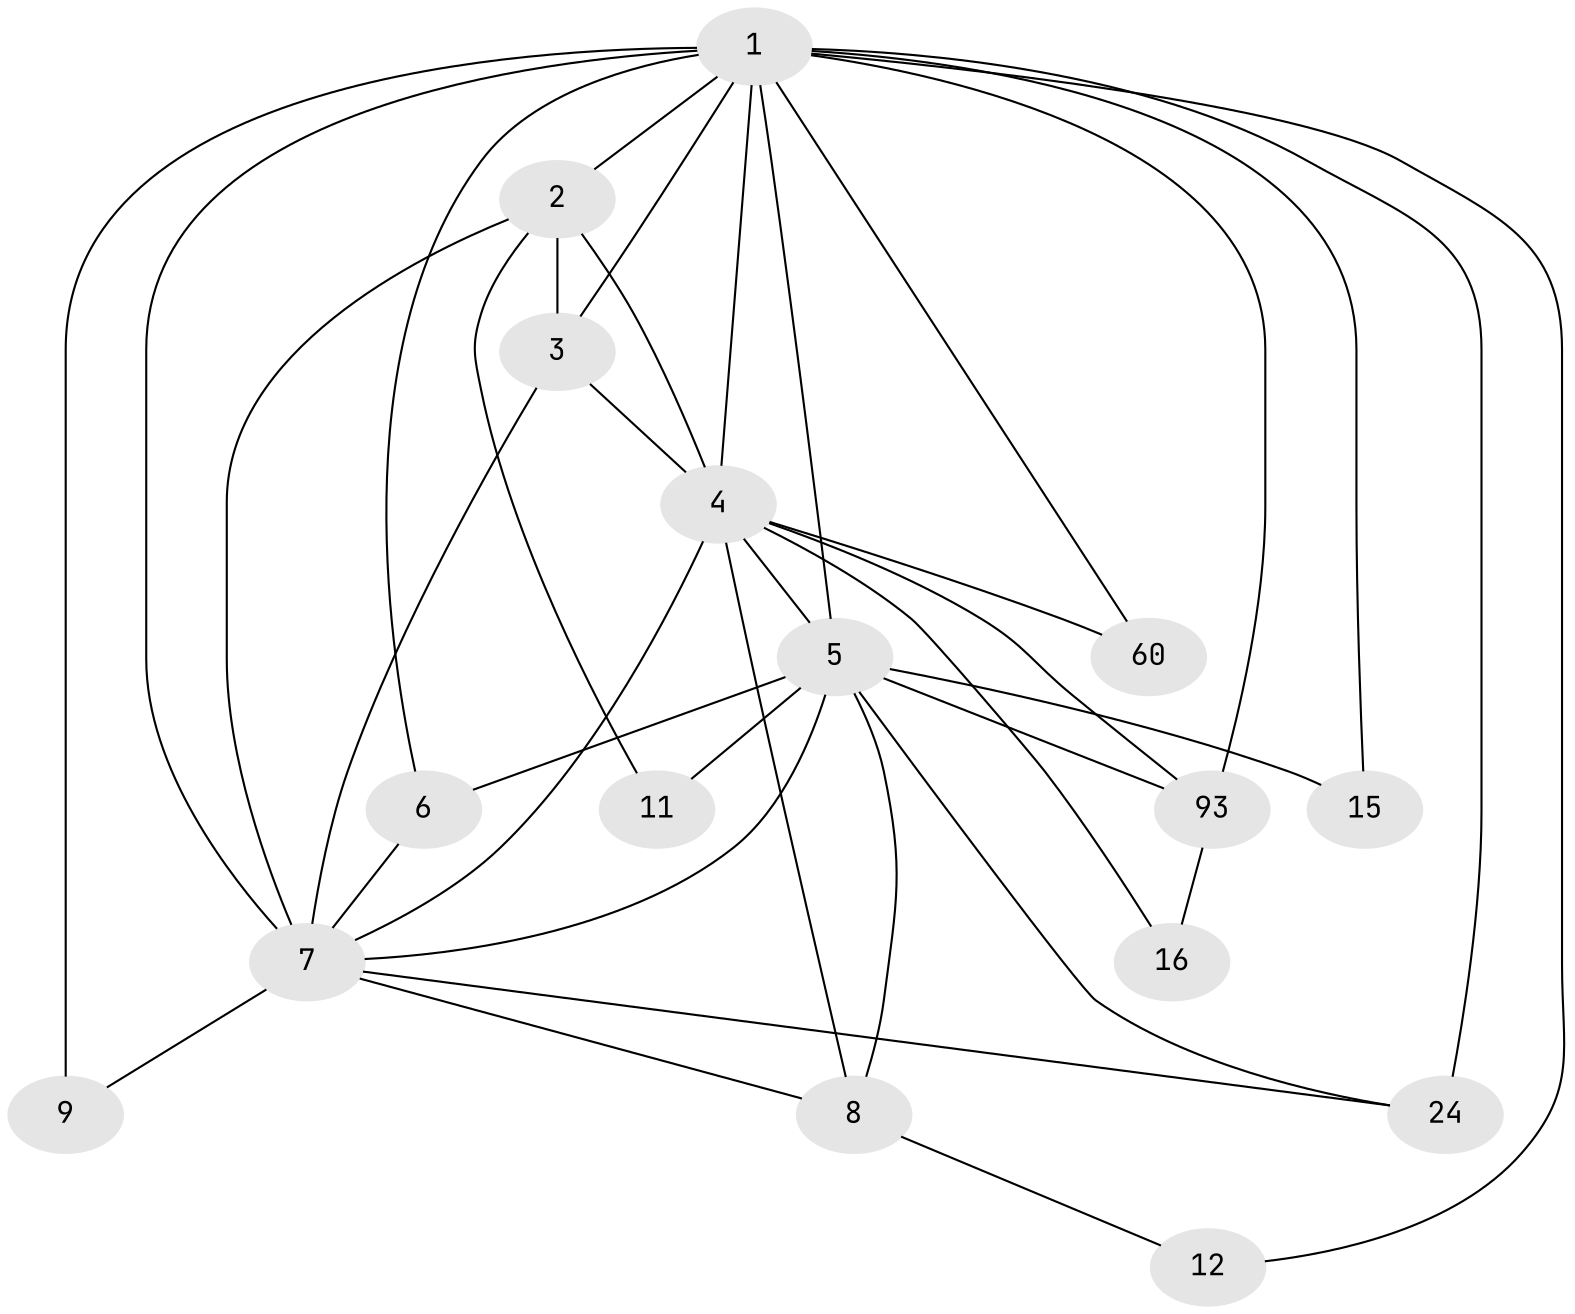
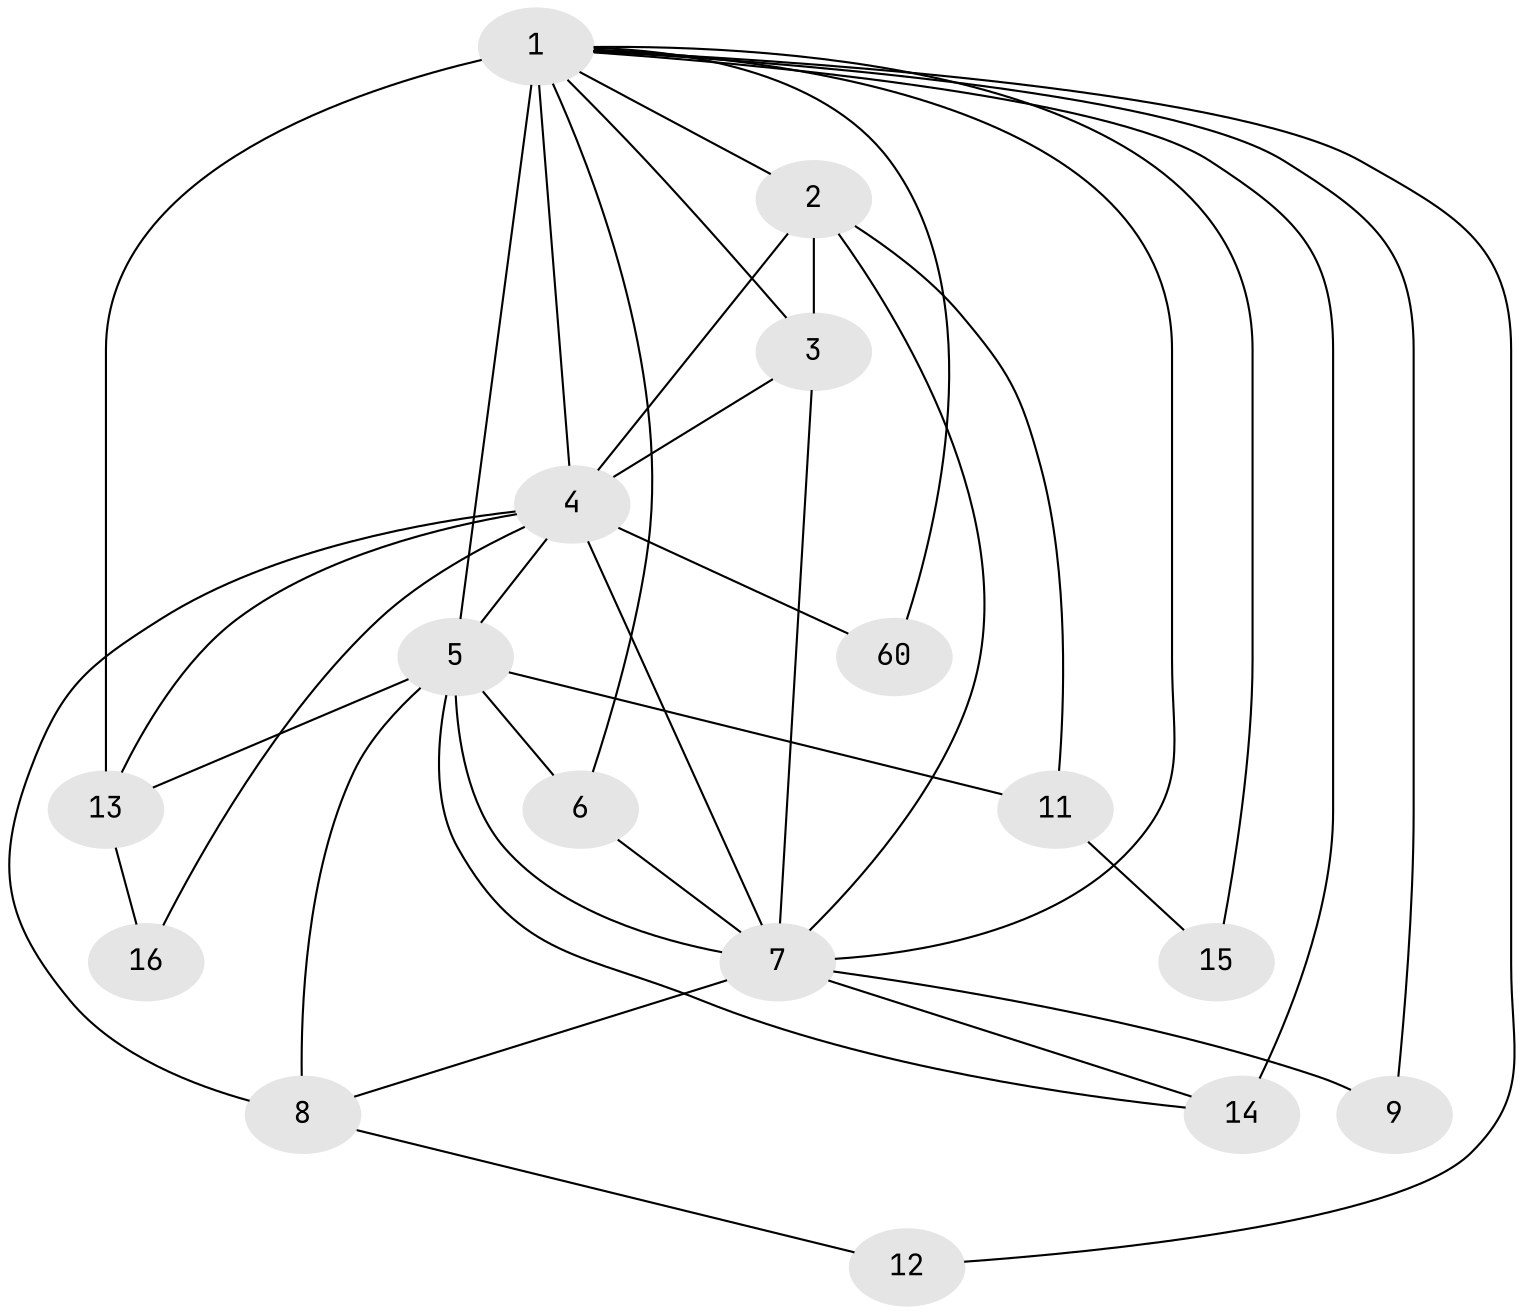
edge "5" -- "15": now "11" -- "15"
node "93": label "93" -> "13"
node "24": label "24" -> "14"
